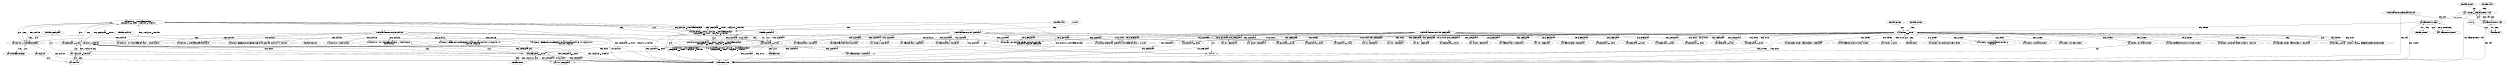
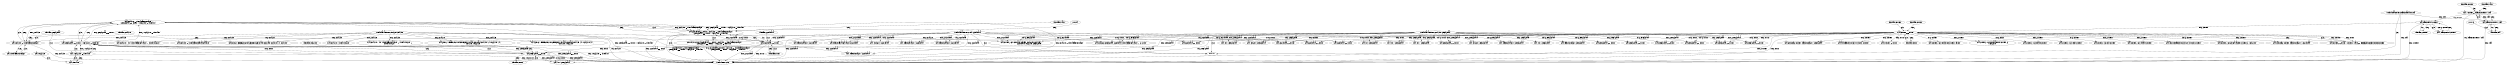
node "(Call,context->ops.init(context))": added
edge "(Call,context->ops.disable(context))" -> "1000101": now "(MethodParameterIn,effect_handle_t self)" -> "1000101"
